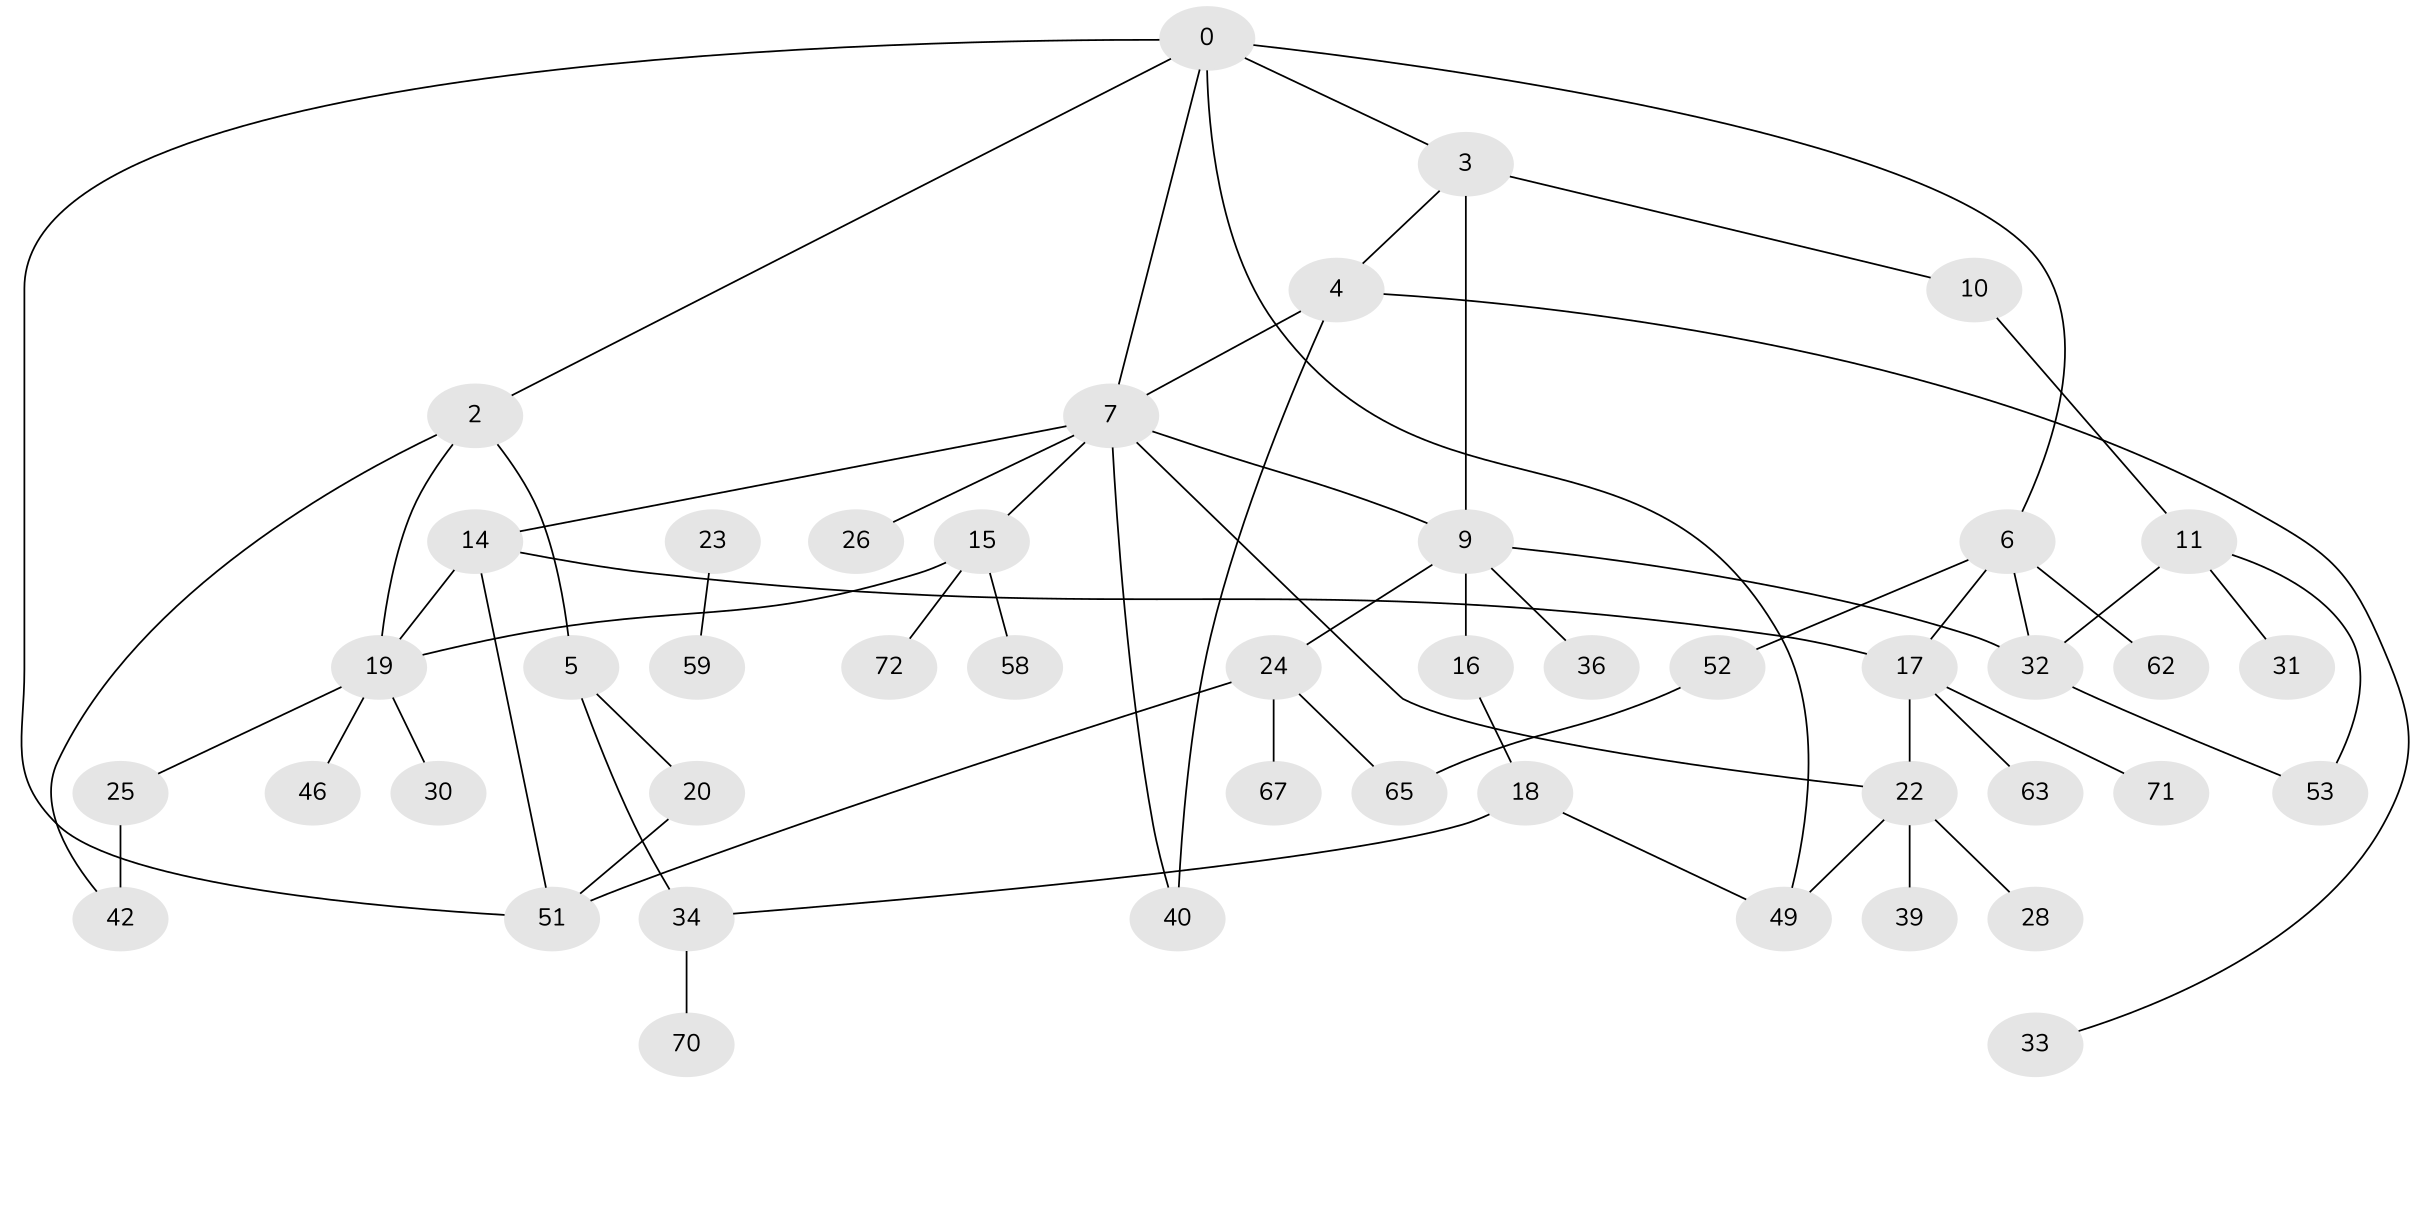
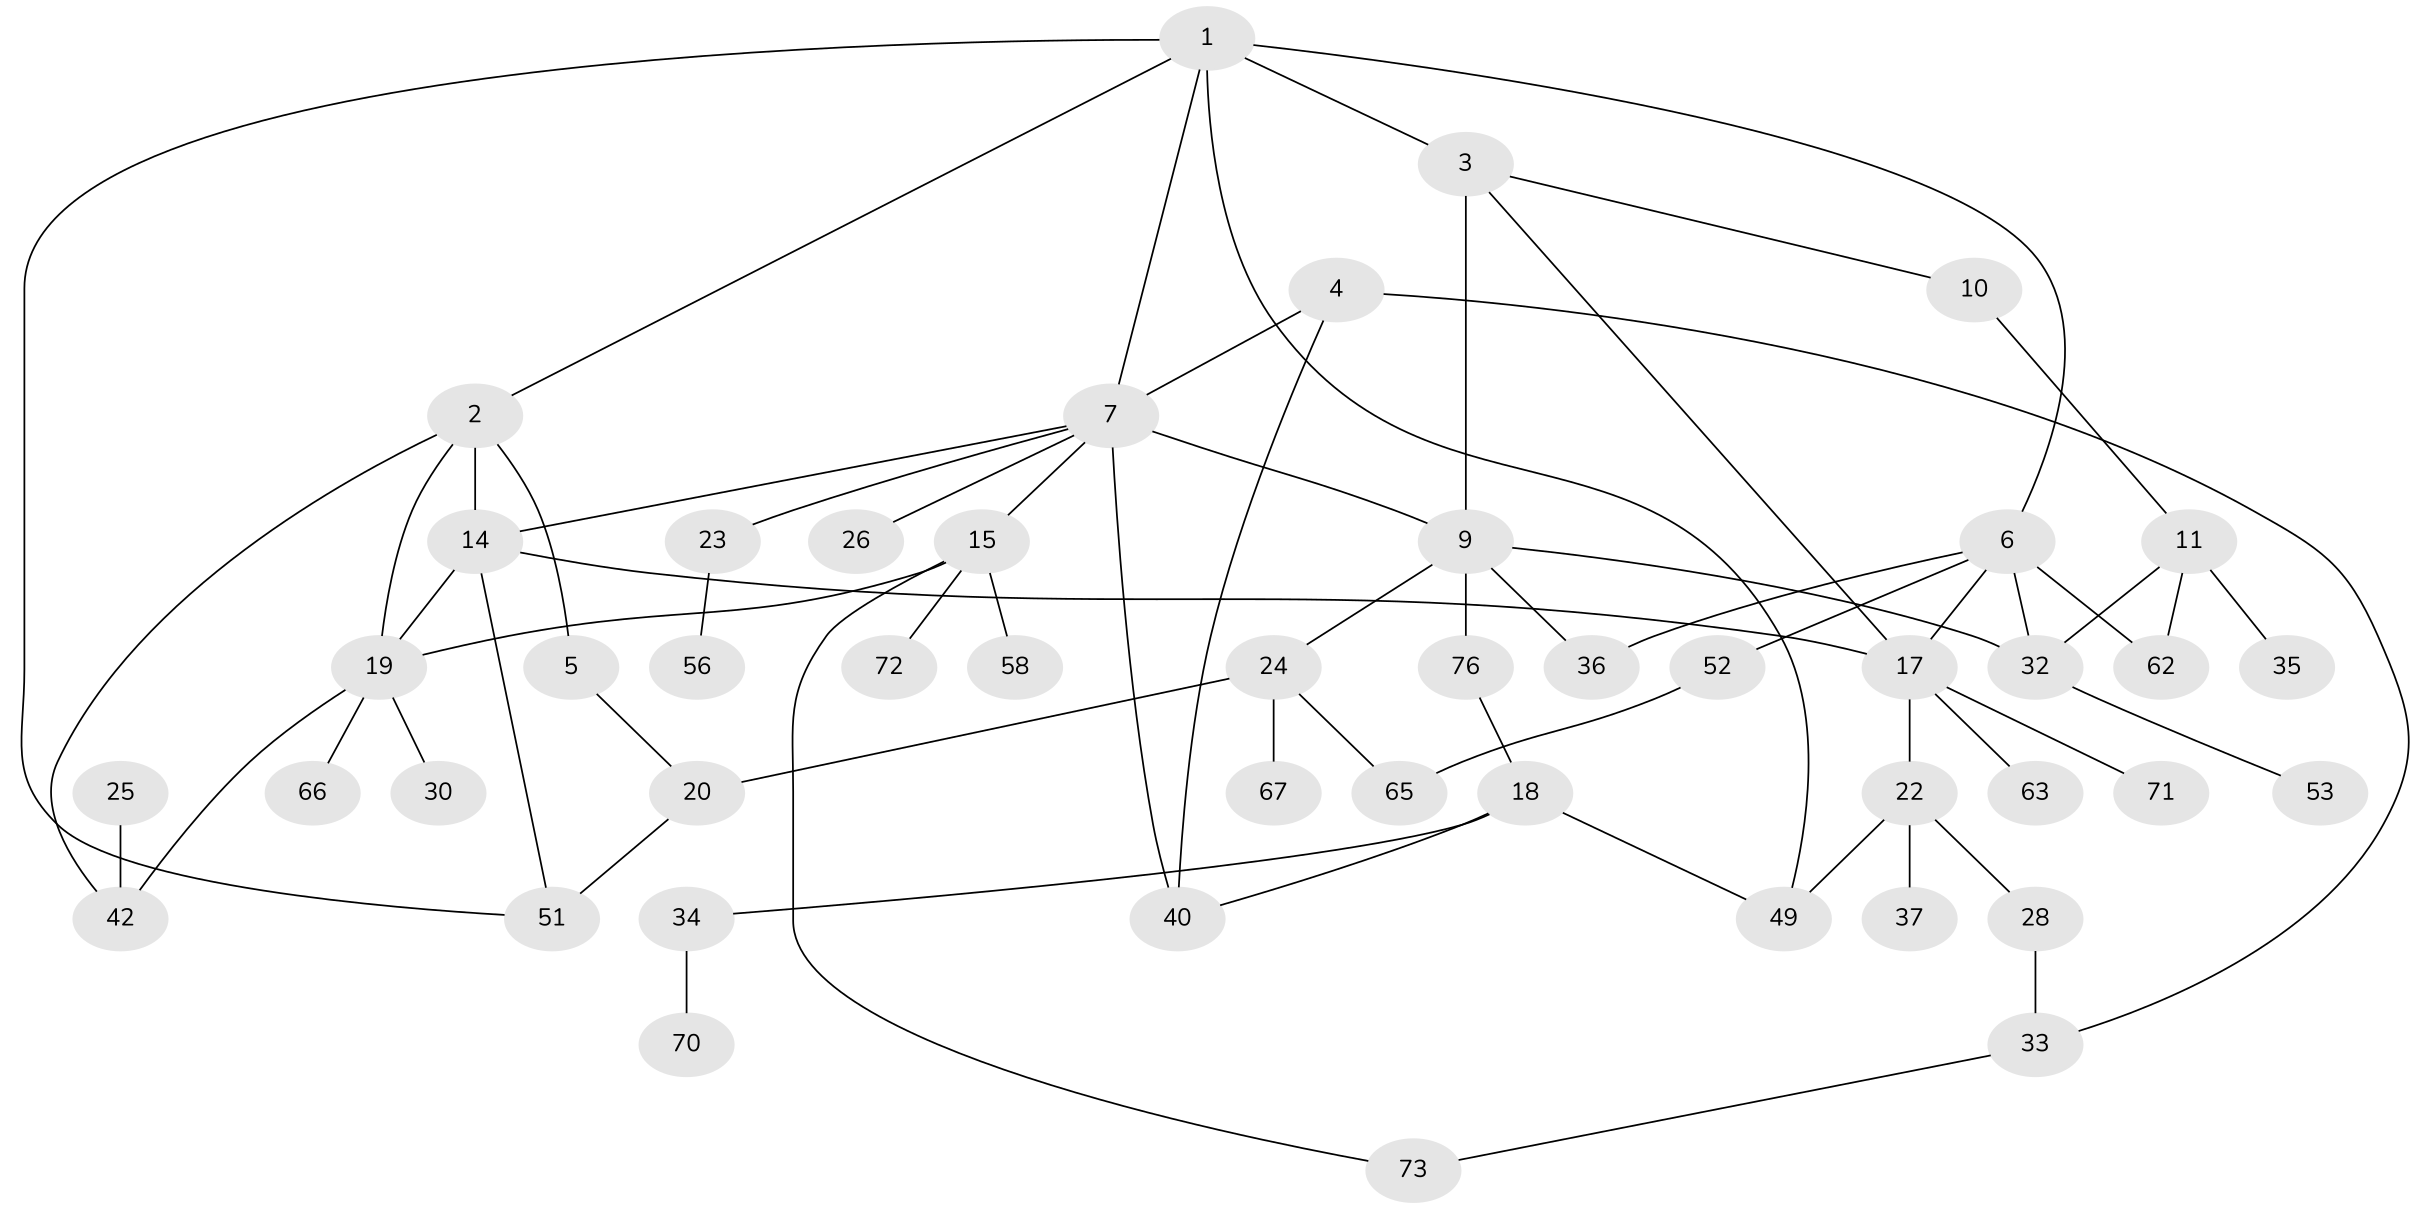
node "0": label "0" -> "1"
edge "3" -- "4": now "3" -- "17"
edge "2" -- "14": added
edge "6" -- "36": added
edge "11" -- "53": now "11" -- "62"
node "59": label "59" -> "56"
node "16": label "16" -> "76"
node "31": label "31" -> "35"
edge "7" -- "22": now "7" -- "23"
edge "19" -- "25": now "19" -- "42"
edge "24" -- "51": now "24" -- "20"
node "46": label "46" -> "66"
edge "5" -- "34": removed
edge "18" -- "40": added
node "39": label "39" -> "37"
edge "28" -- "33": added
node "73": added
